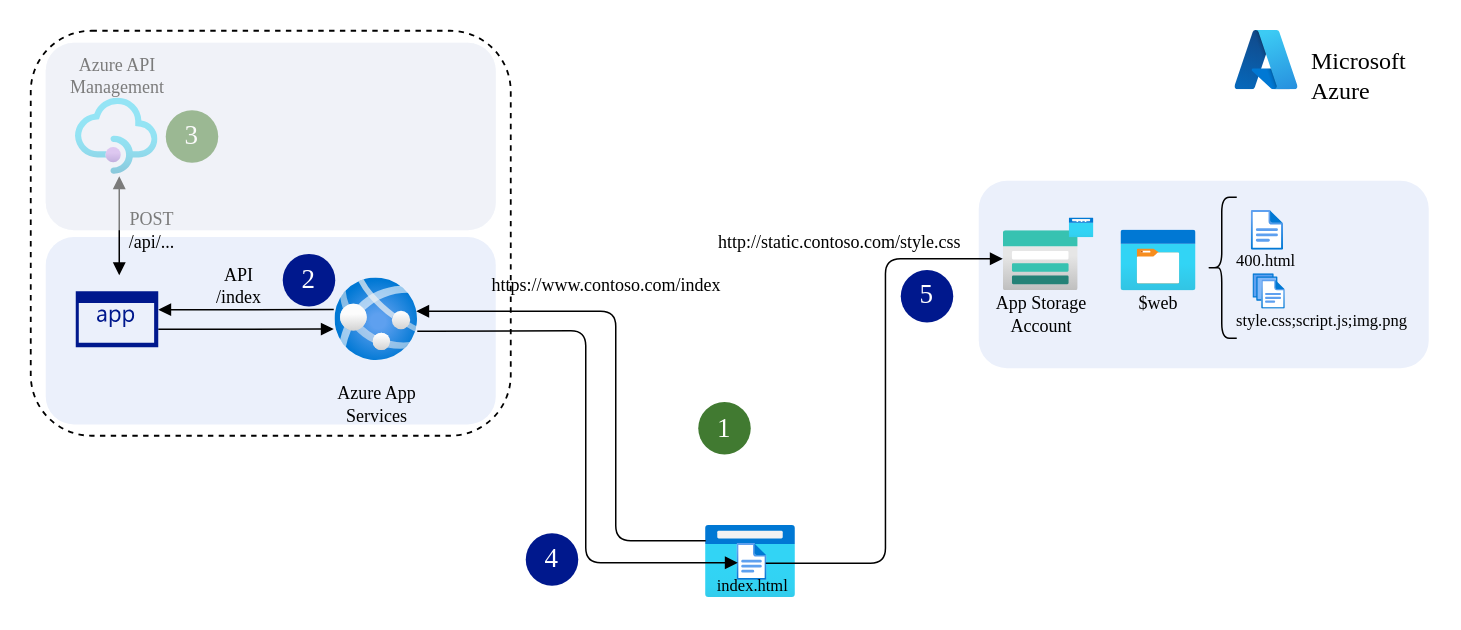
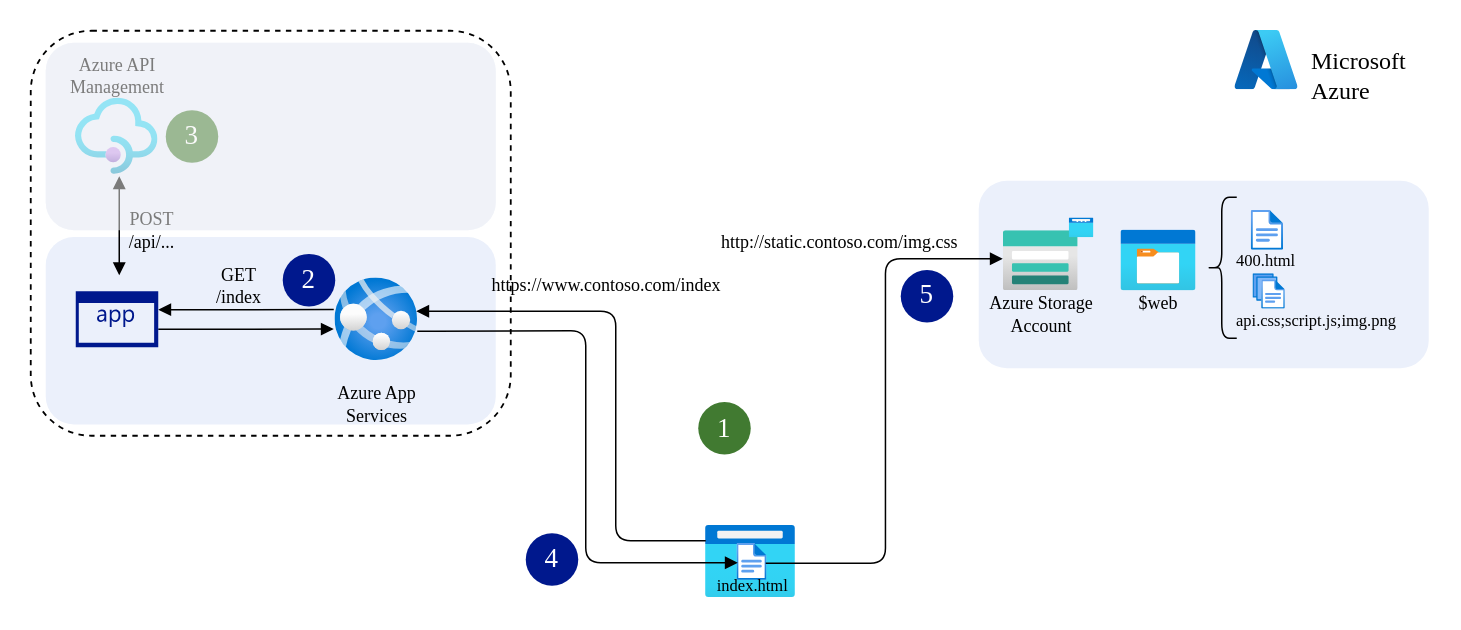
node "http://static.contoso.com/style.css": label "http://static.contoso.com/style.css" -> "http://static.contoso.com/img.css"
node "API /index": label "API /index" -> "GET /index"
node "App Storage Account": label "App Storage Account" -> "Azure Storage Account"
node "style.css;script.js;img.png": label "style.css;script.js;img.png" -> "api.css;script.js;img.png"
